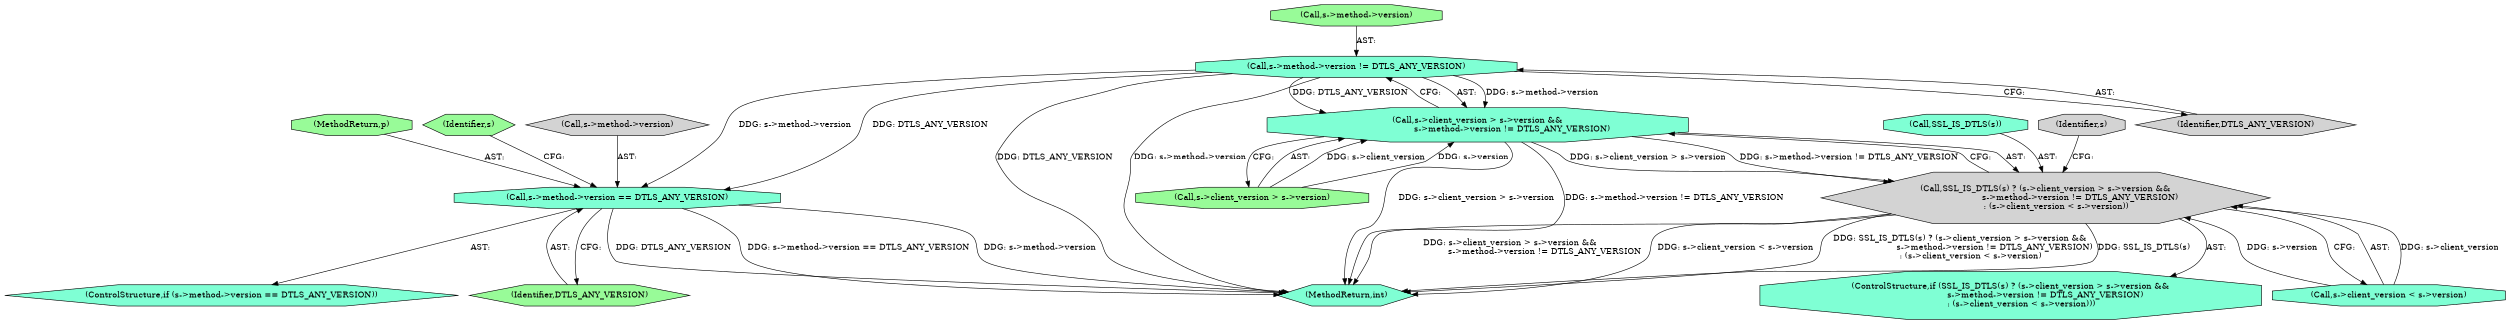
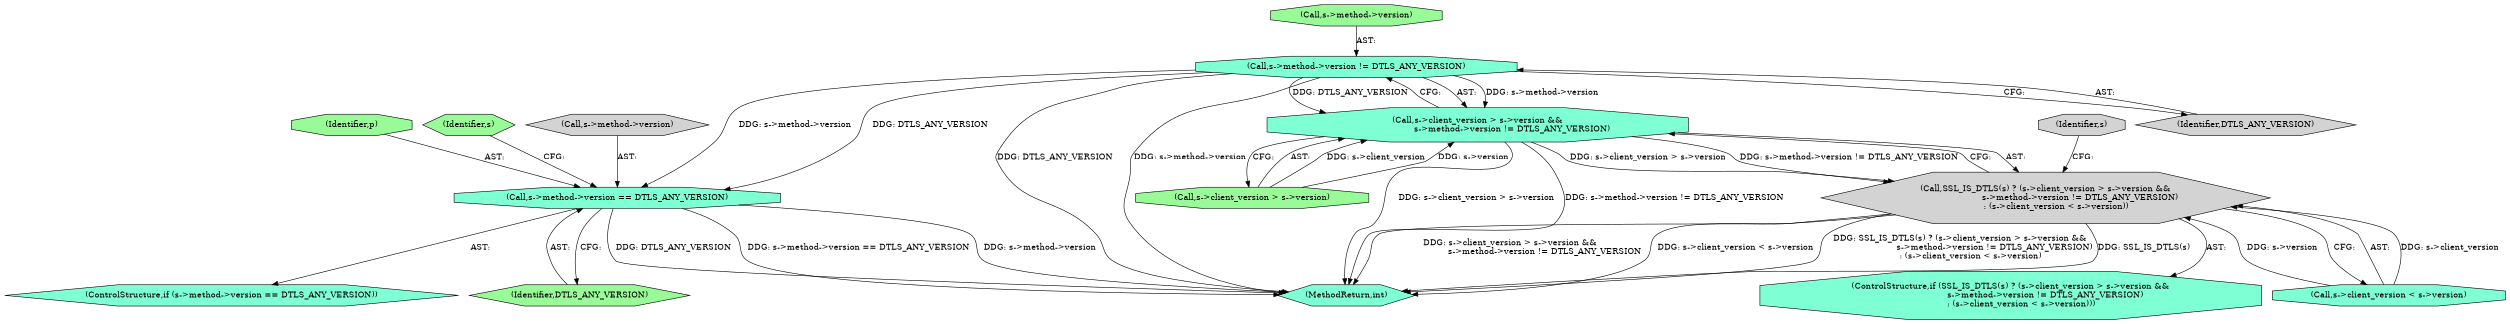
node "(MethodReturn,p)": label "(MethodReturn,p)" -> "(Identifier,p)"
node "(Call,SSL_IS_DTLS(s))": removed
